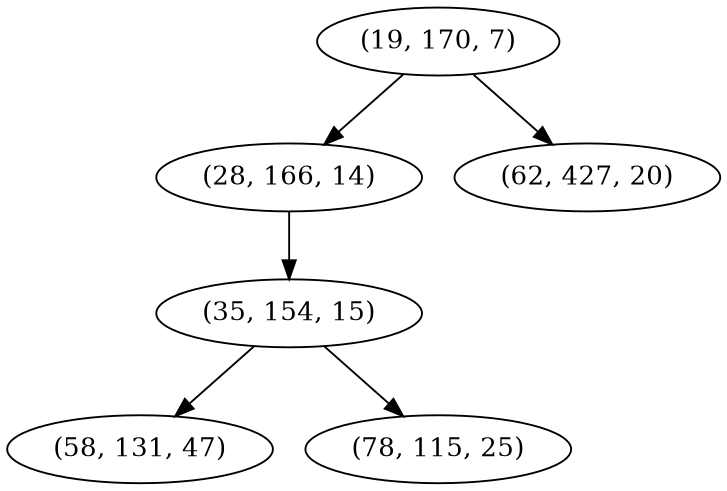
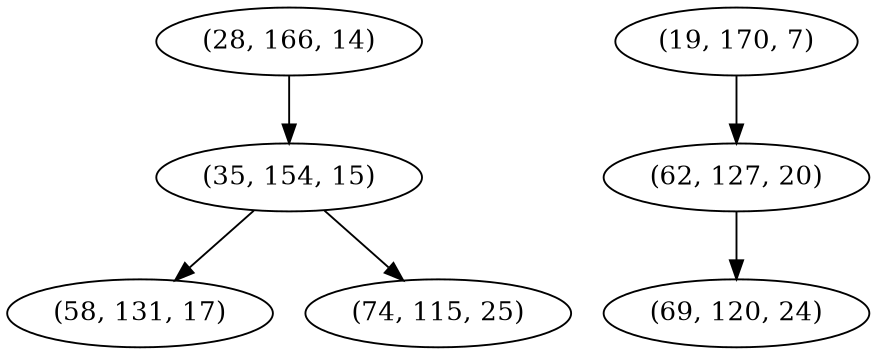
edge "(19, 170, 7)" -> "(28, 166, 14)": removed
node "(62, 427, 20)": label "(62, 427, 20)" -> "(62, 127, 20)"
node "(69, 120, 24)": added
node "(58, 131, 47)": label "(58, 131, 47)" -> "(58, 131, 17)"
node "(78, 115, 25)": label "(78, 115, 25)" -> "(74, 115, 25)"
